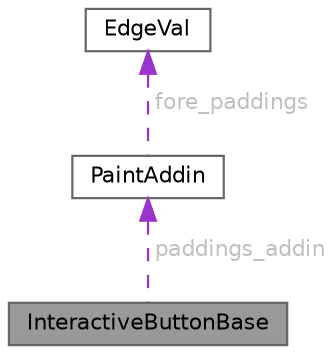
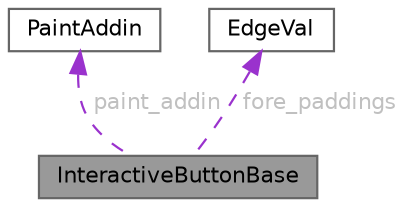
edge "PaintAddin" -> "EdgeVal": now "InteractiveButtonBase" -> "EdgeVal"
edge "InteractiveButtonBase" -> "PaintAddin": label " paddings_addin" -> " paint_addin"
